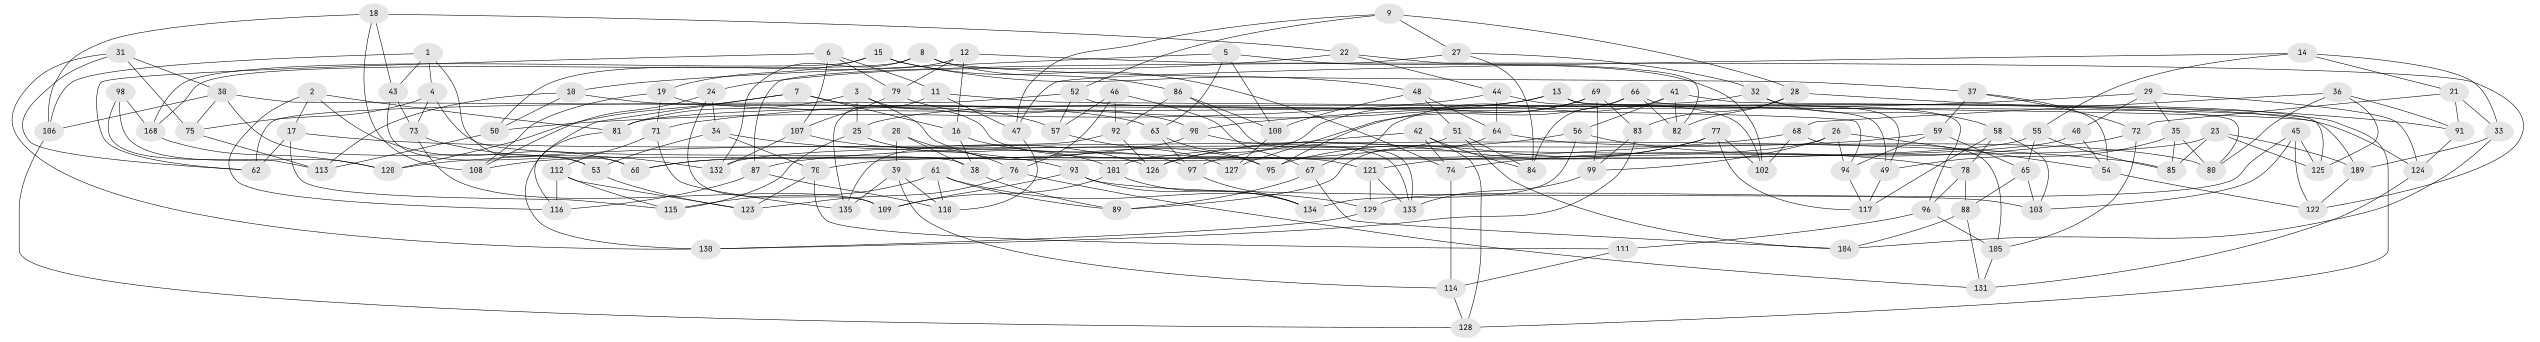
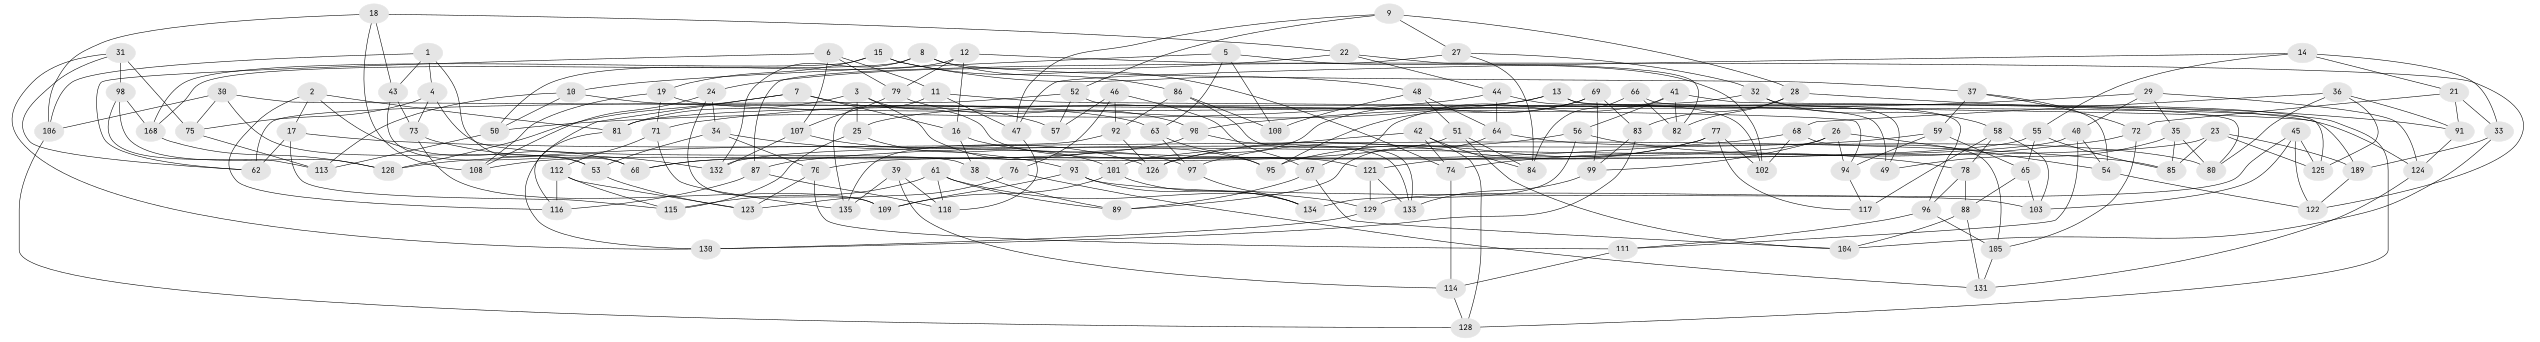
edge "31" -- "30": now "31" -- "98"
node "20": removed
node "127": removed
edge "49" -- "117": removed
edge "40" -- "111": added
